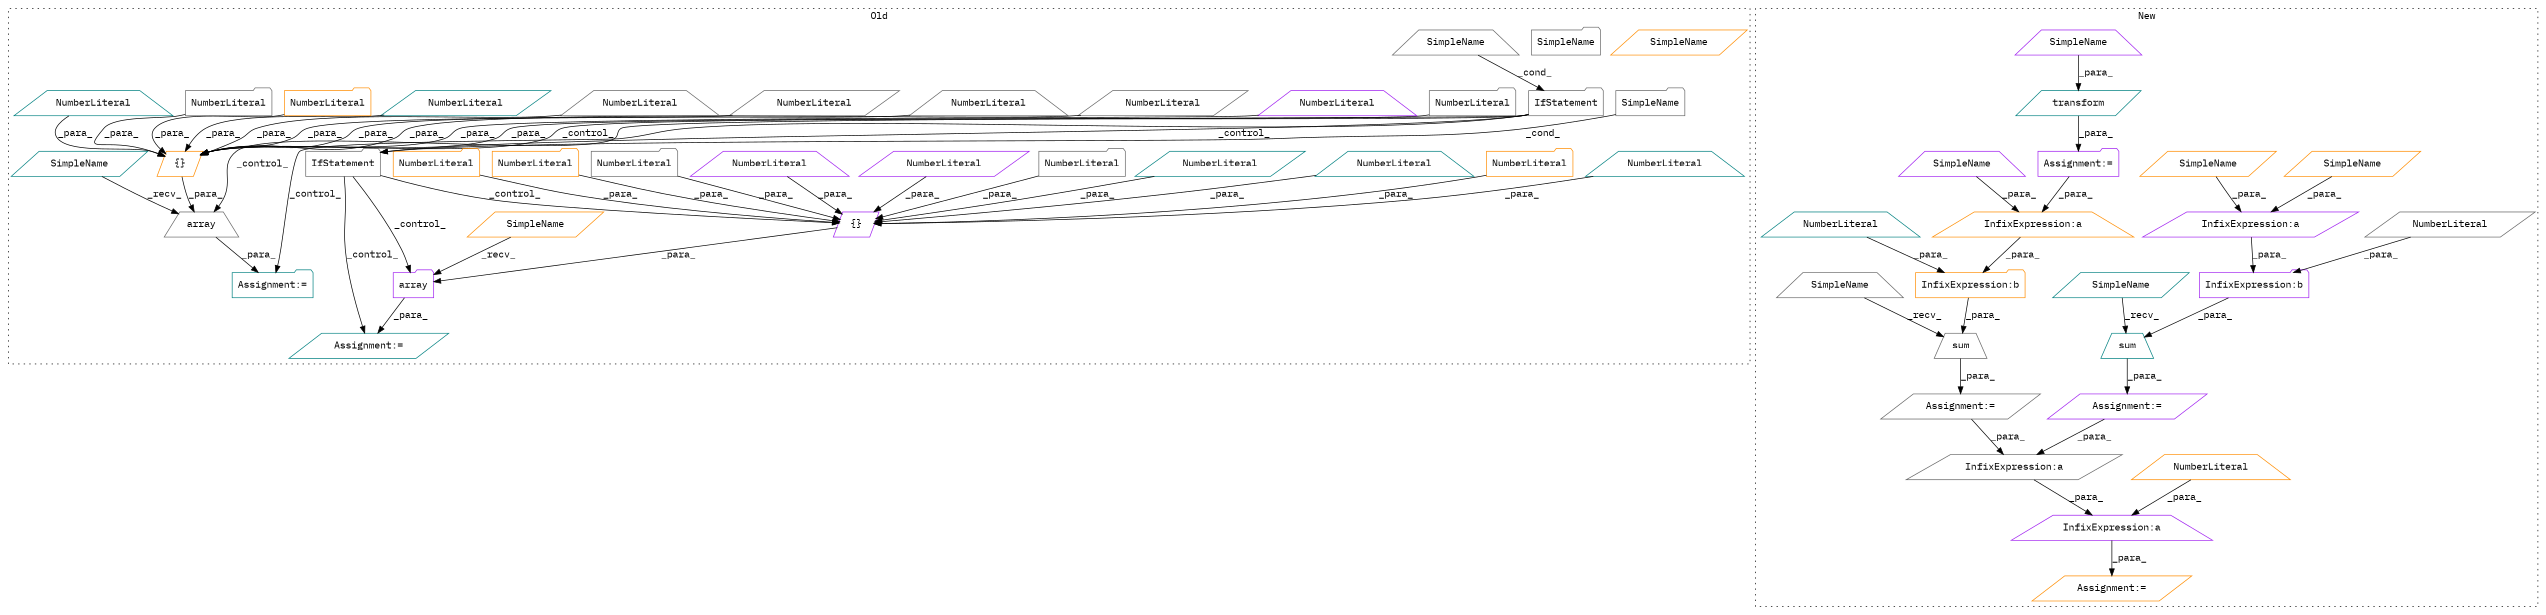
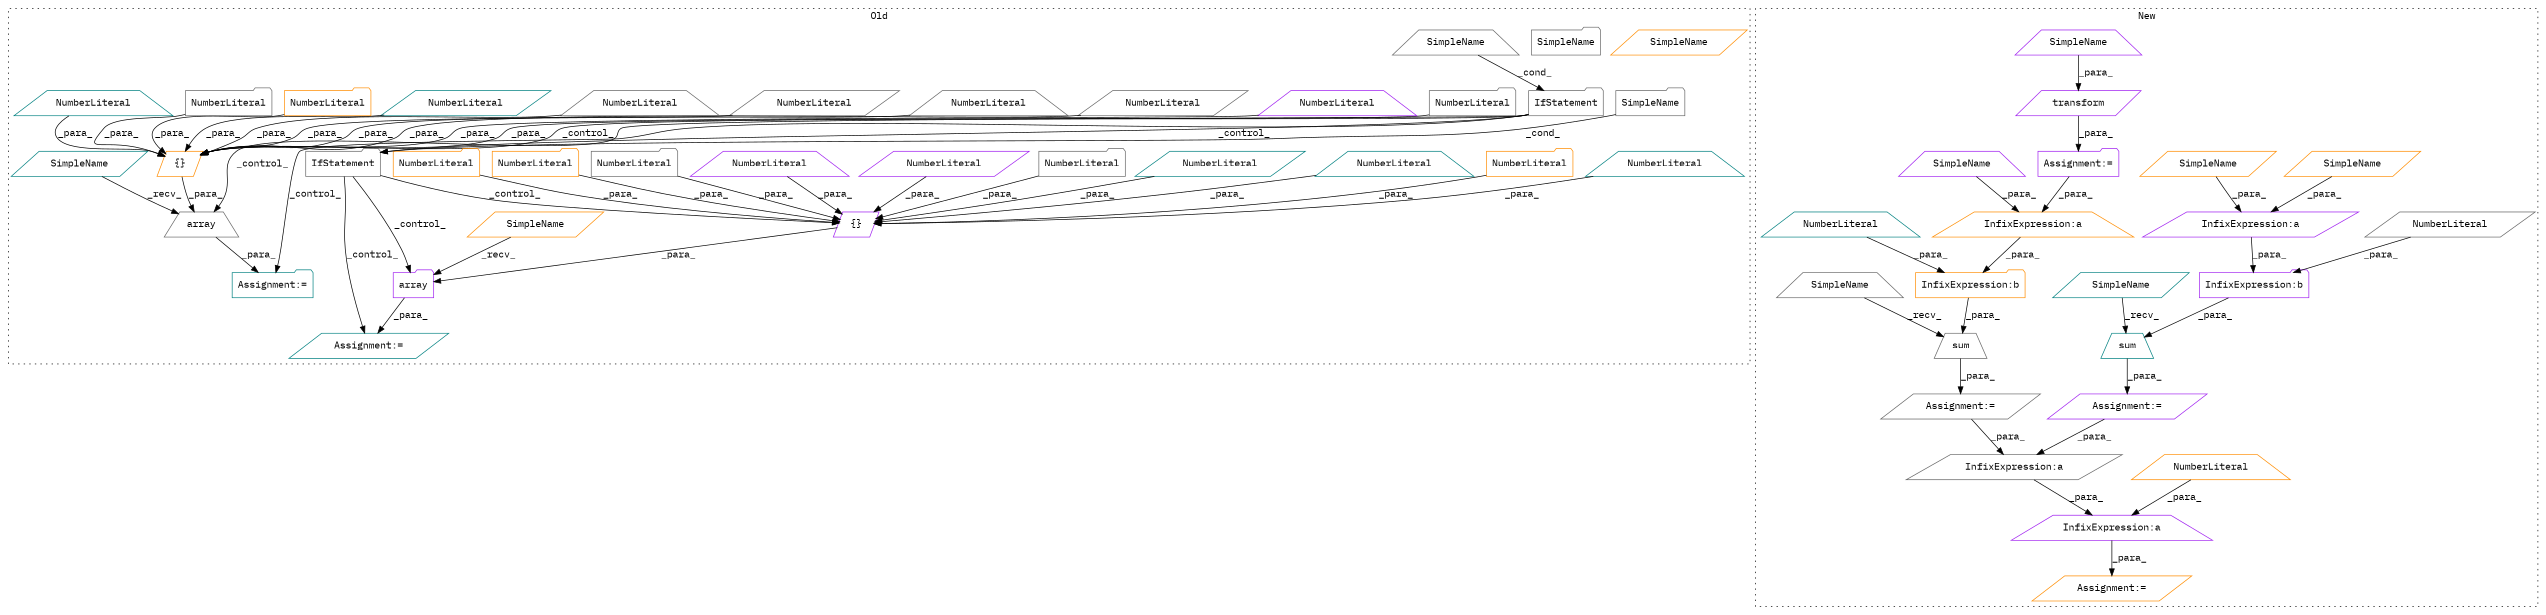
node "transform": color teal -> purple
